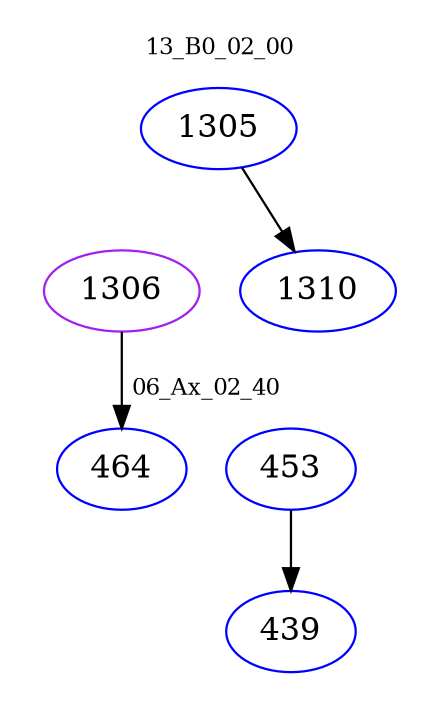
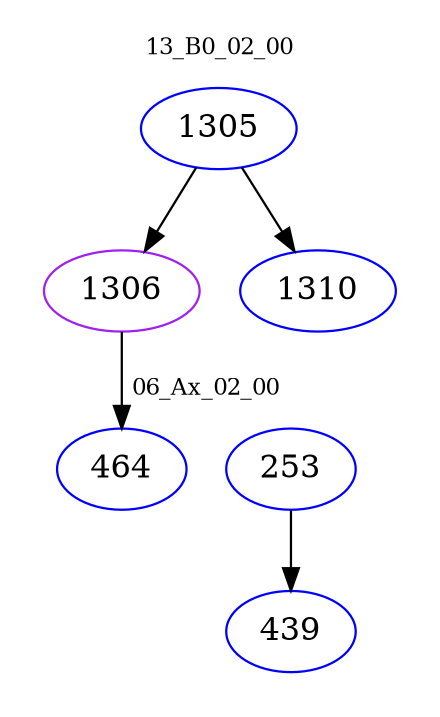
edge "1305" -> "1306": added
cluster "06_Ax_02_40": label "06_Ax_02_40" -> "06_Ax_02_00"
node "453": label "453" -> "253"
